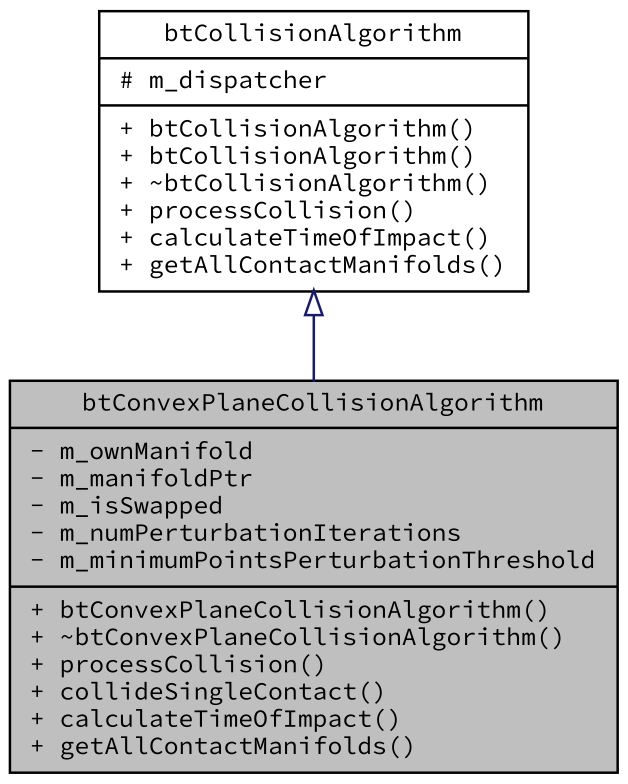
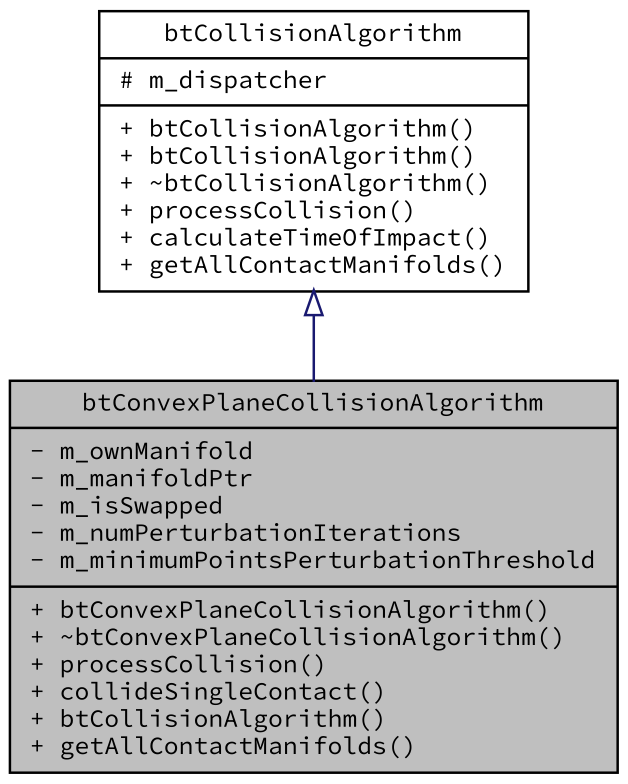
node "btConvexPlaneCollisionAlgorithm": text "+ calculateTimeOfImpact()" -> "+ btCollisionAlgorithm()"
